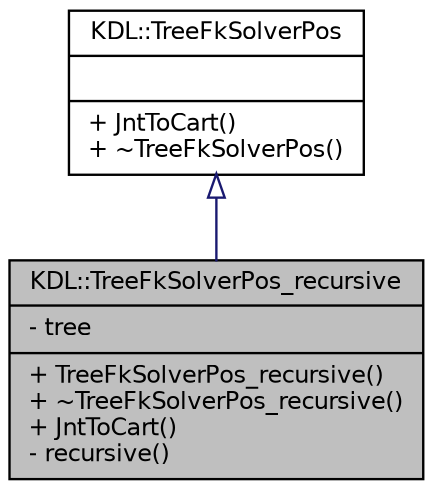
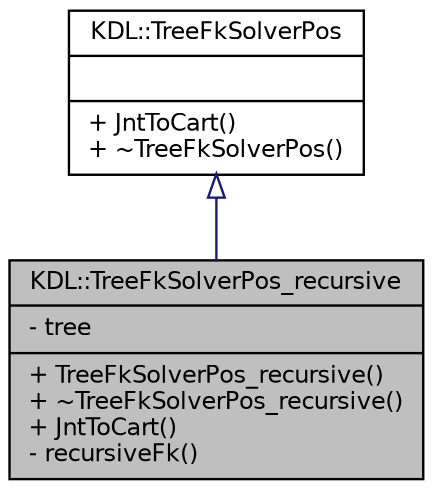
node "KDL::TreeFkSolverPos_recursive": text "- recursive()" -> "- recursiveFk()"
